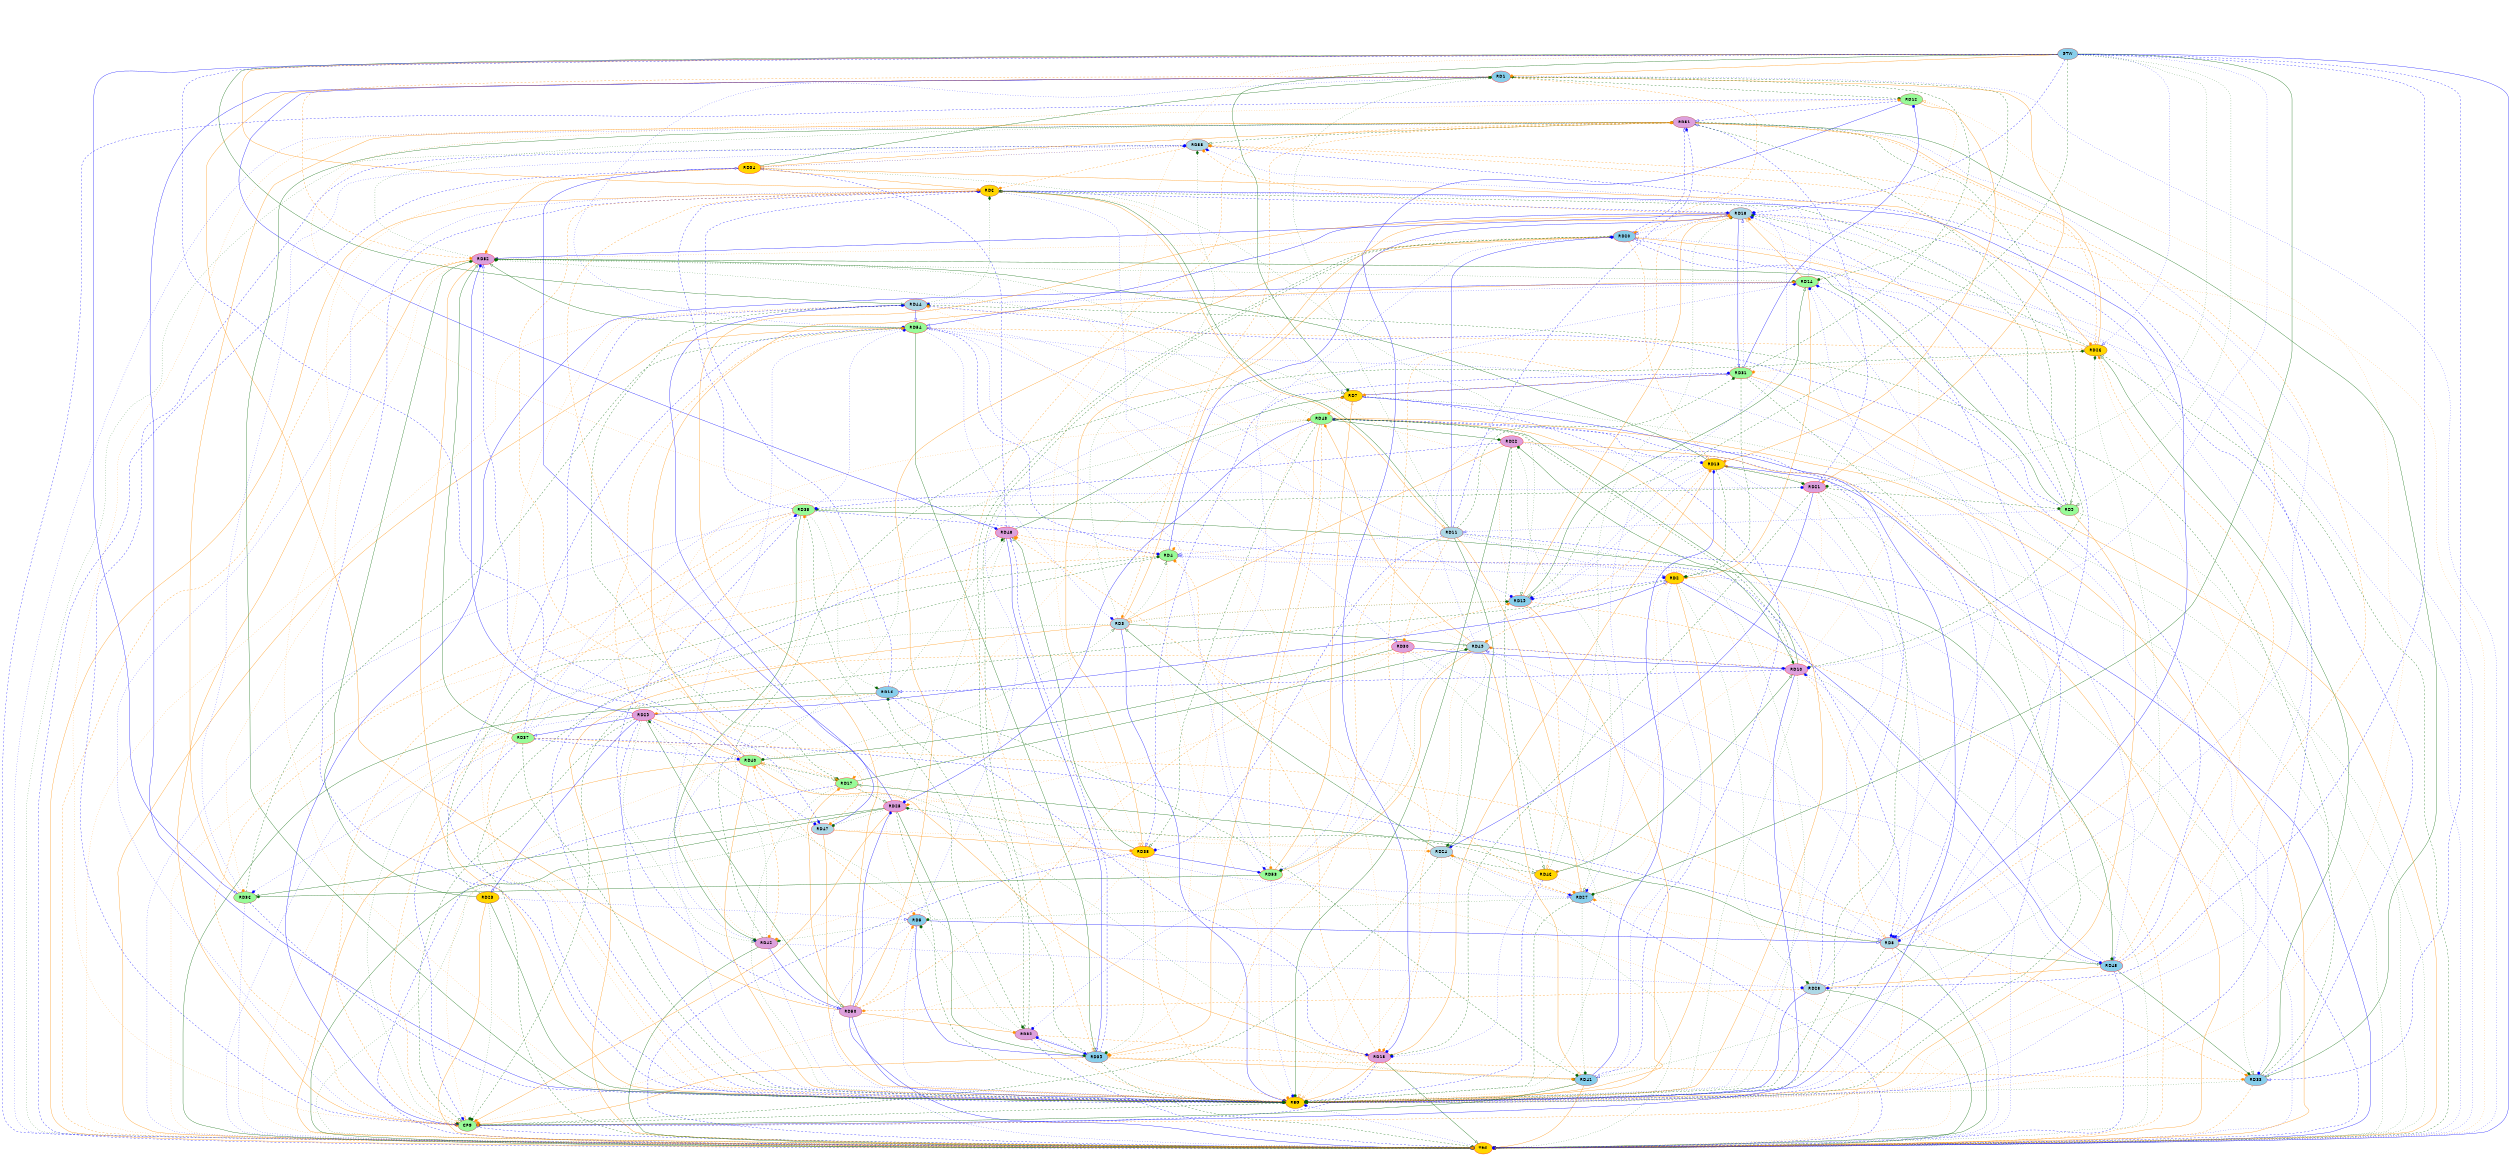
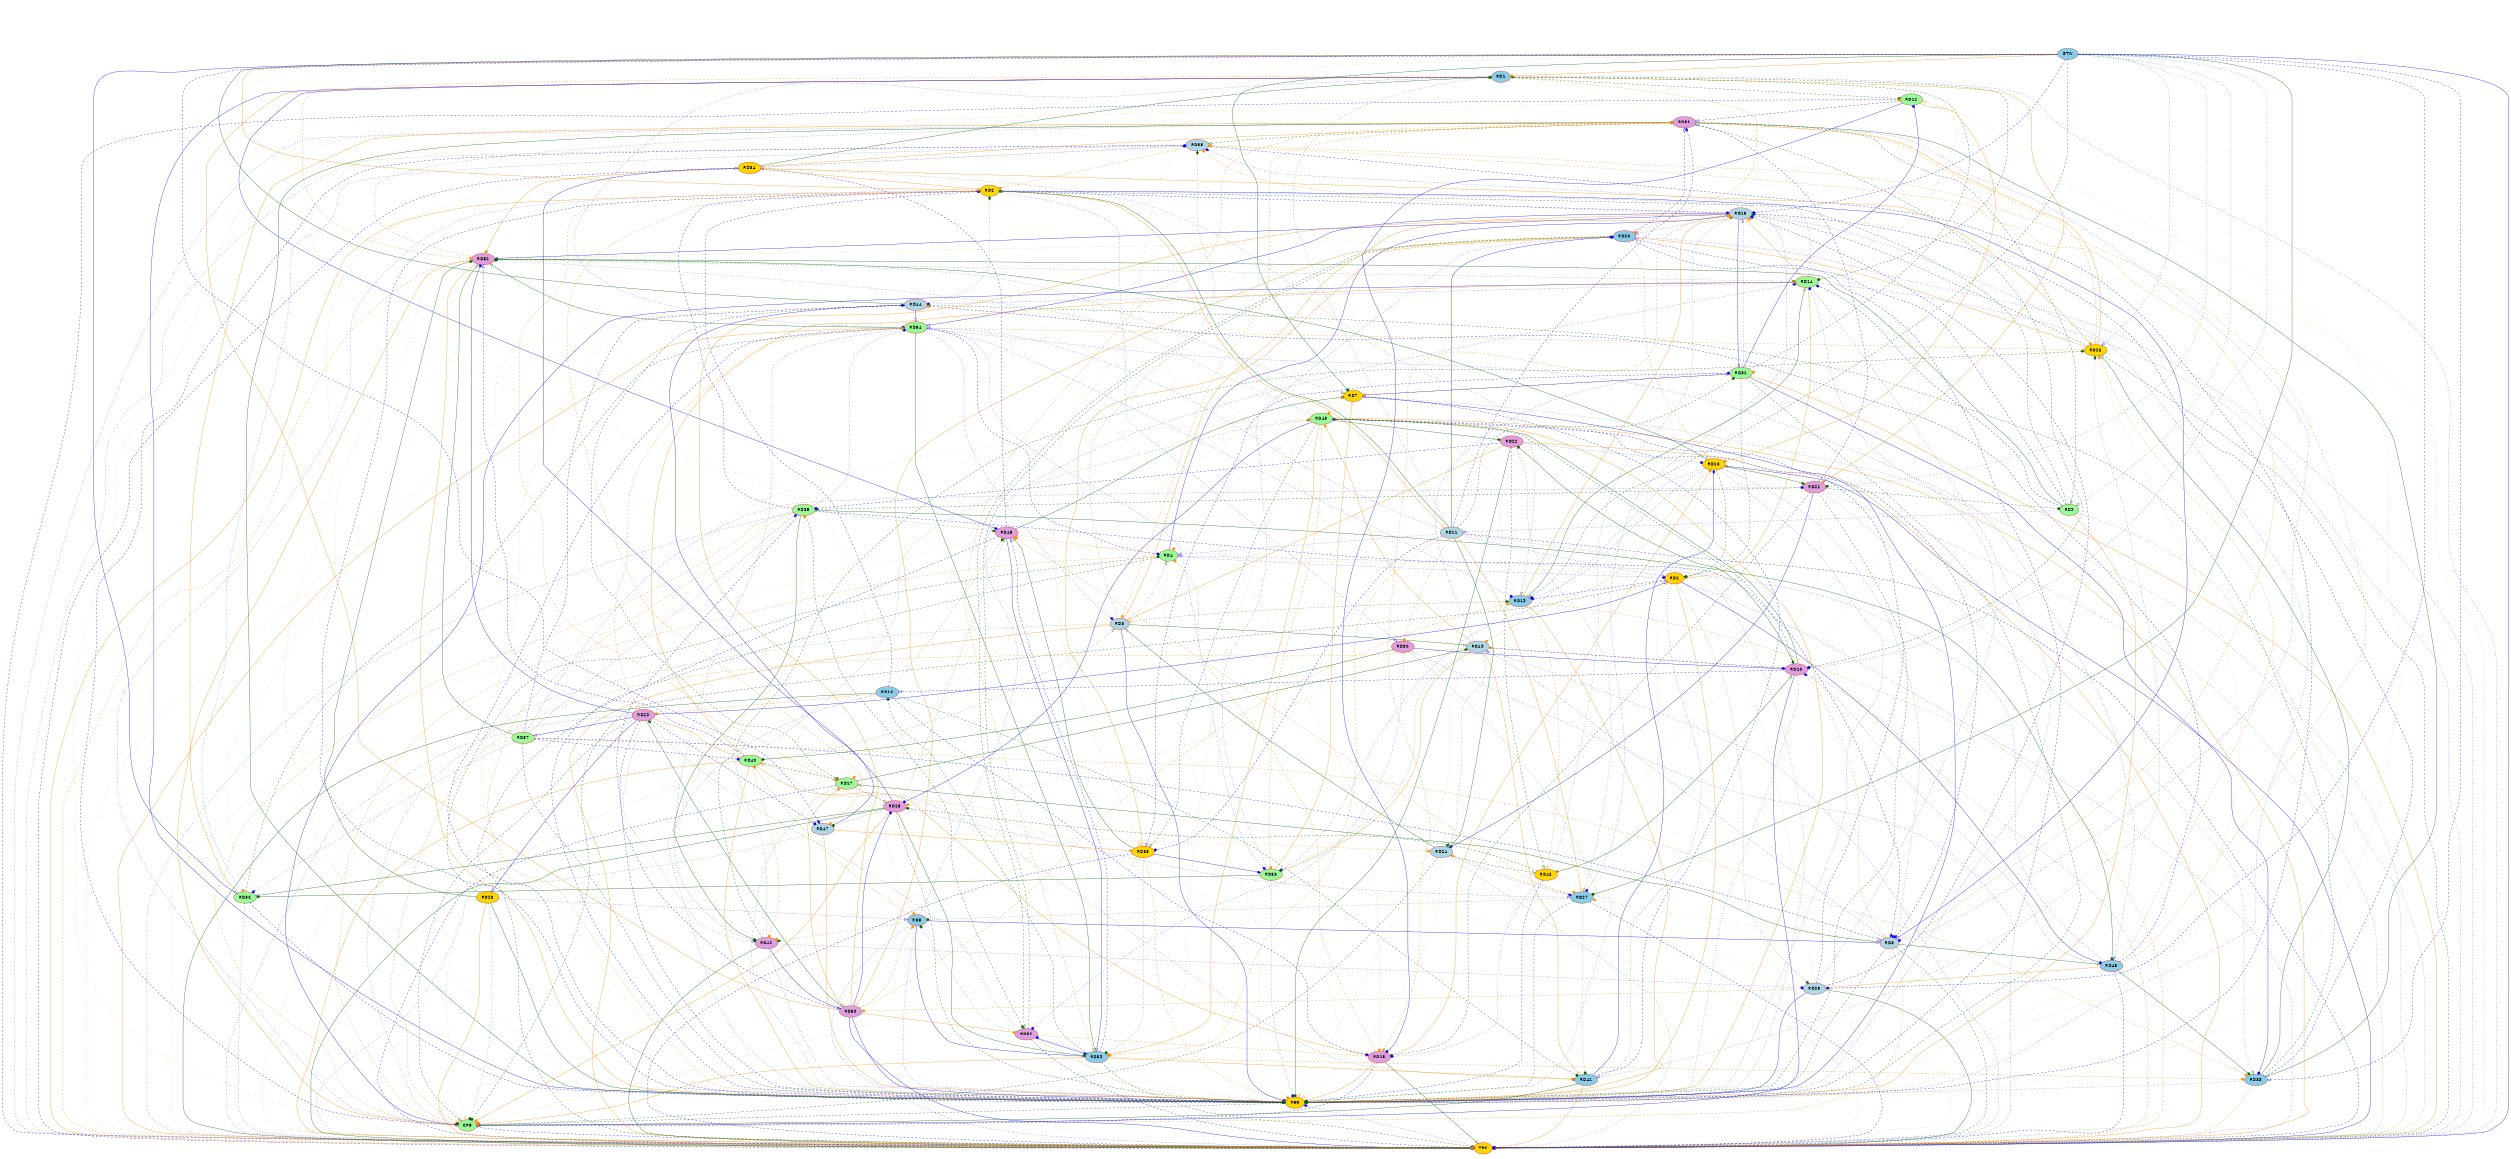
edge "RD35" -> "RD16": now "RD35" -> "RD48"
edge "RD31" -> "RD33": style dotted -> solid
edge "RD37" -> "CFG": removed
edge "RD8" -> "TRC": style solid -> dashed
